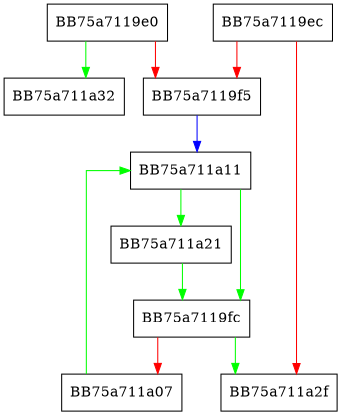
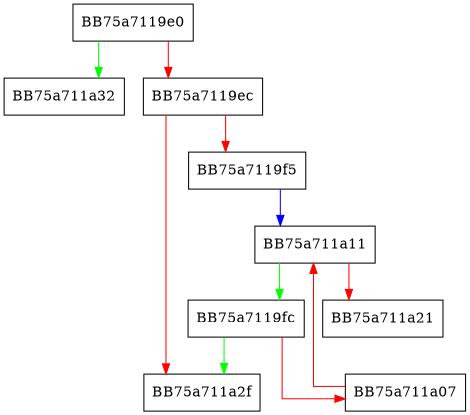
edge "BB75a7119e0" -> "BB75a7119f5": now "BB75a7119e0" -> "BB75a7119ec"
edge "BB75a711a11" -> "BB75a711a21": color green -> red
edge "BB75a711a07" -> "BB75a711a11": color green -> red
edge "BB75a711a21" -> "BB75a7119fc": removed
